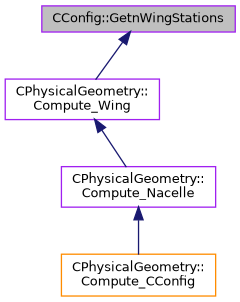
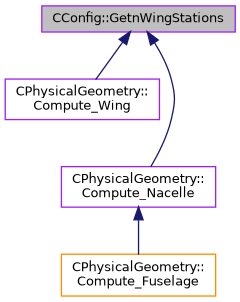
edge "CPhysicalGeometry:: Compute_Nacelle" -> "CPhysicalGeometry:: Compute_Wing": now "CPhysicalGeometry:: Compute_Nacelle" -> "CConfig::GetnWingStations"
node "CPhysicalGeometry:: Compute_CConfig": label "CPhysicalGeometry:: Compute_CConfig" -> "CPhysicalGeometry:: Compute_Fuselage"
